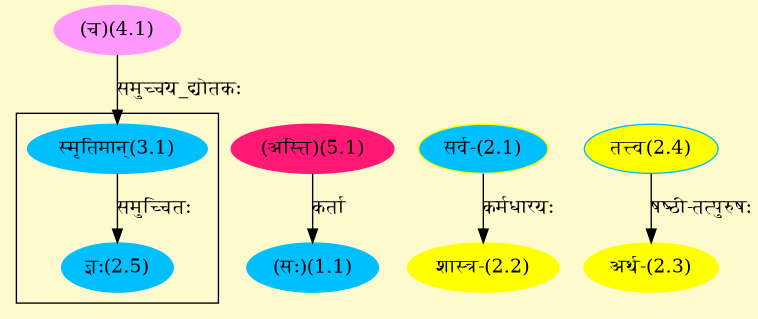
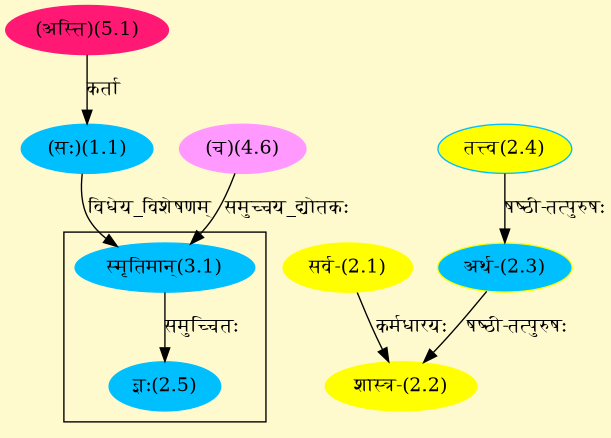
node "(च)(4.1)": label "(च)(4.1)" -> "(च)(4.6)"
node "सर्व-(2.1)": fillcolor #00bfff -> #ffff00
edge "(सः)(1.1)" -> "स्मृतिमान्(3.1)": added, label "विधेय_विशेषणम्"
node "अर्थ-(2.3)": fillcolor #ffff00 -> #00bfff
edge "अर्थ-(2.3)" -> "शास्त्र-(2.2)": added, label "षष्ठी-तत्पुरुषः"
